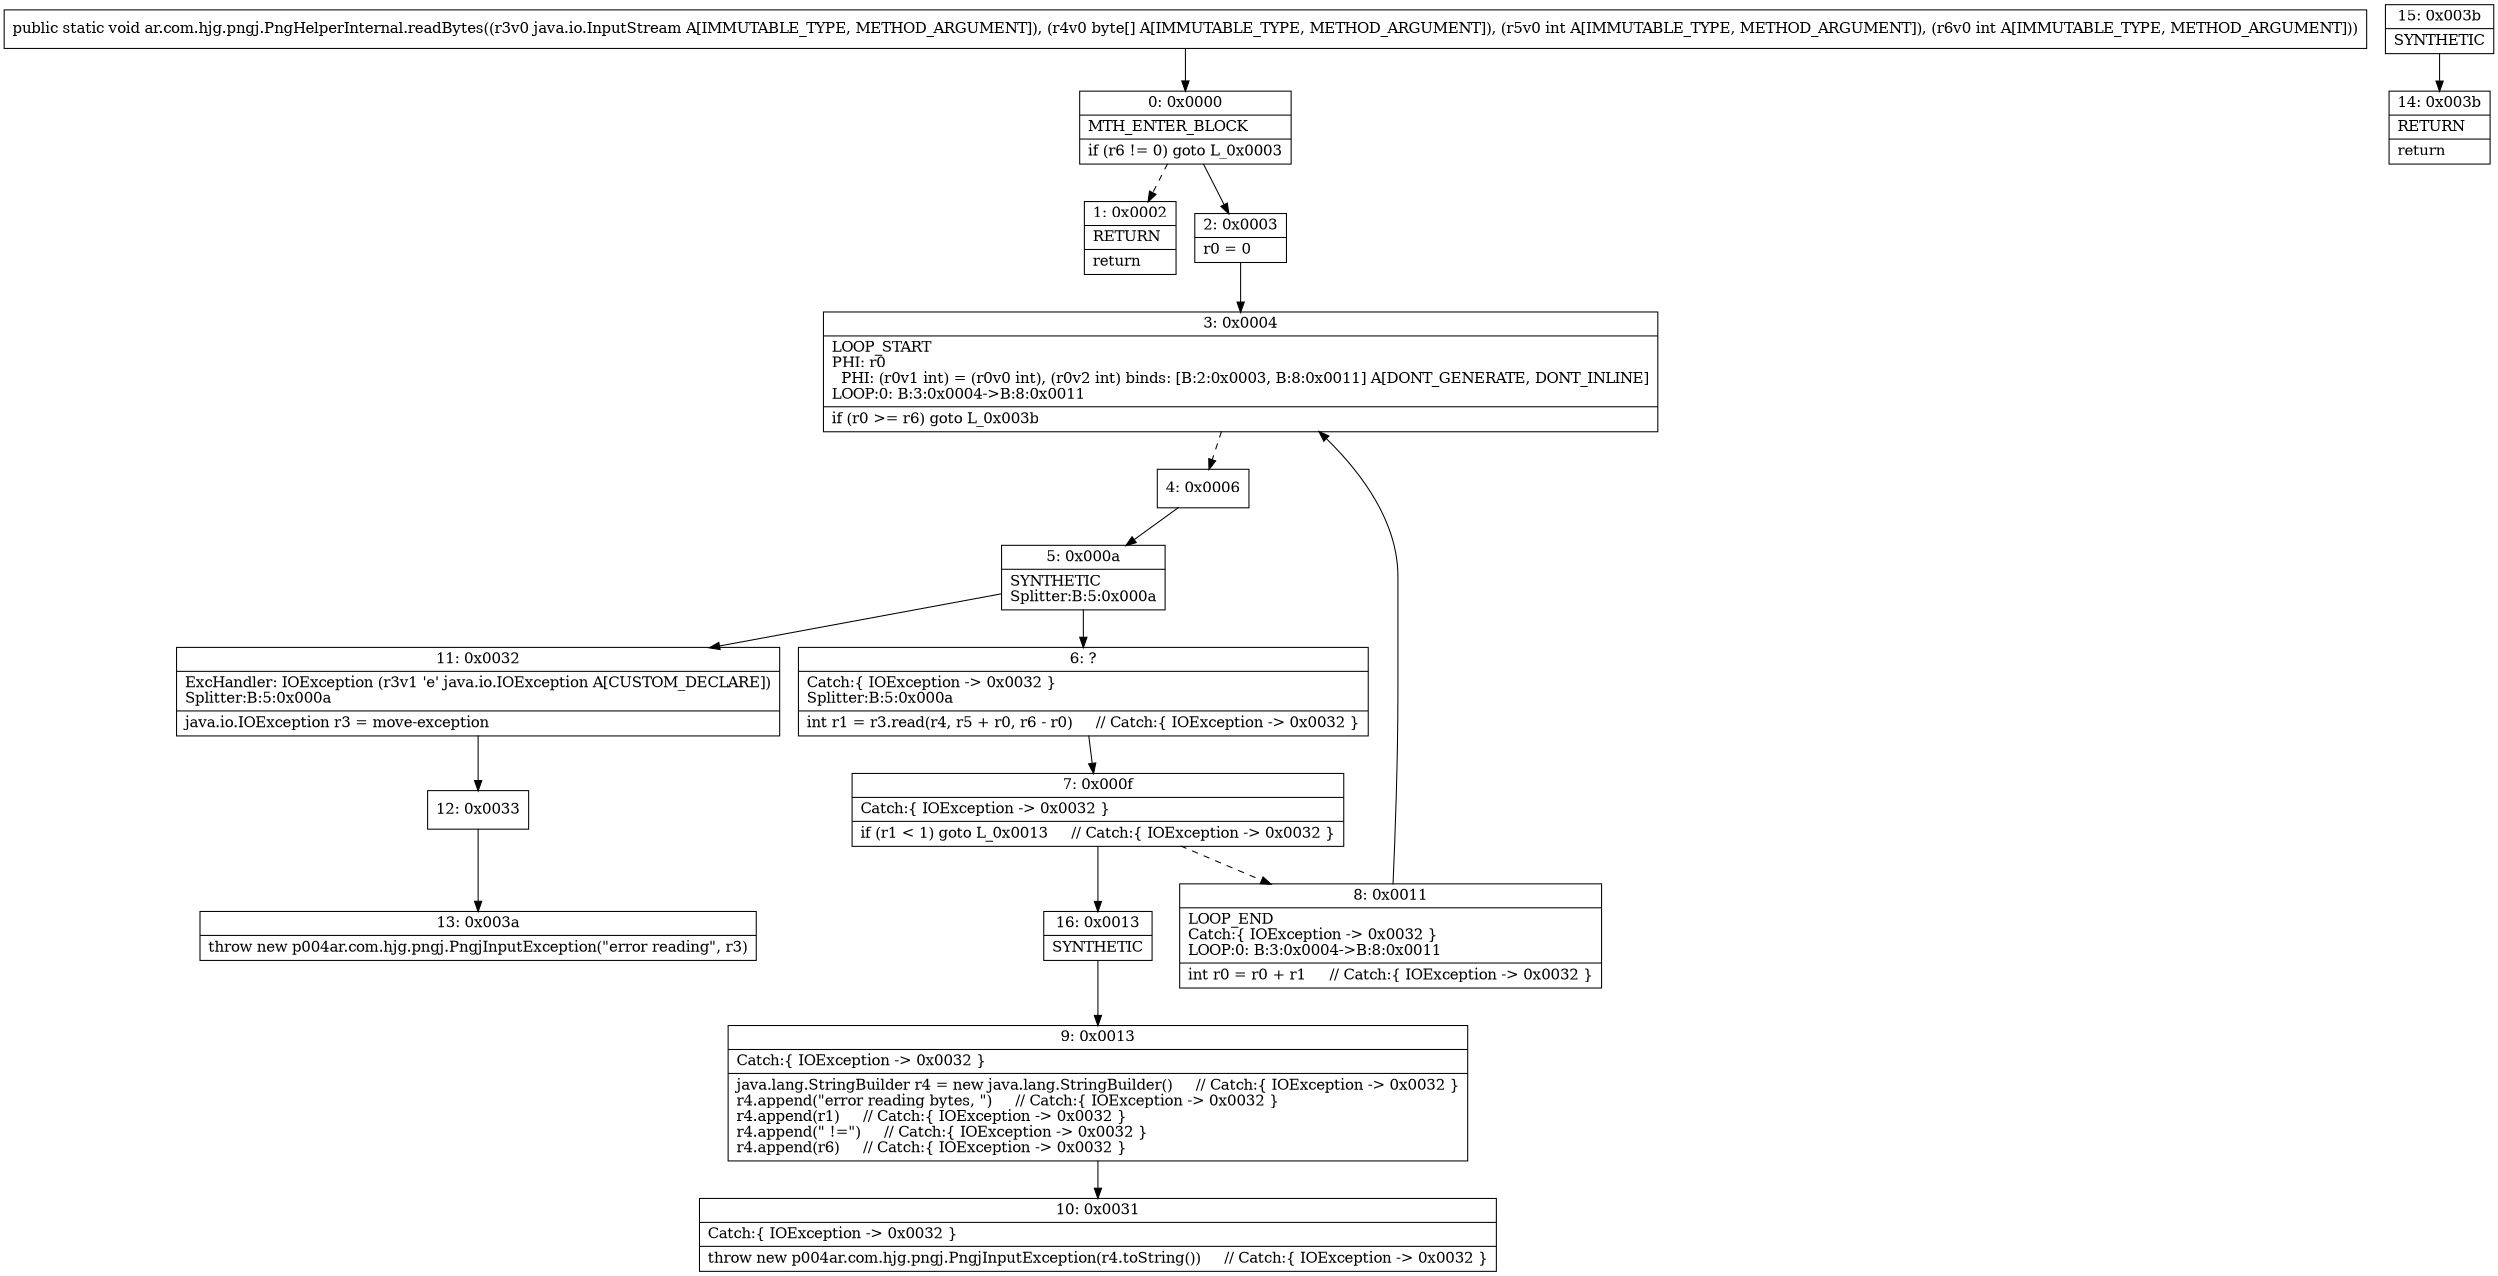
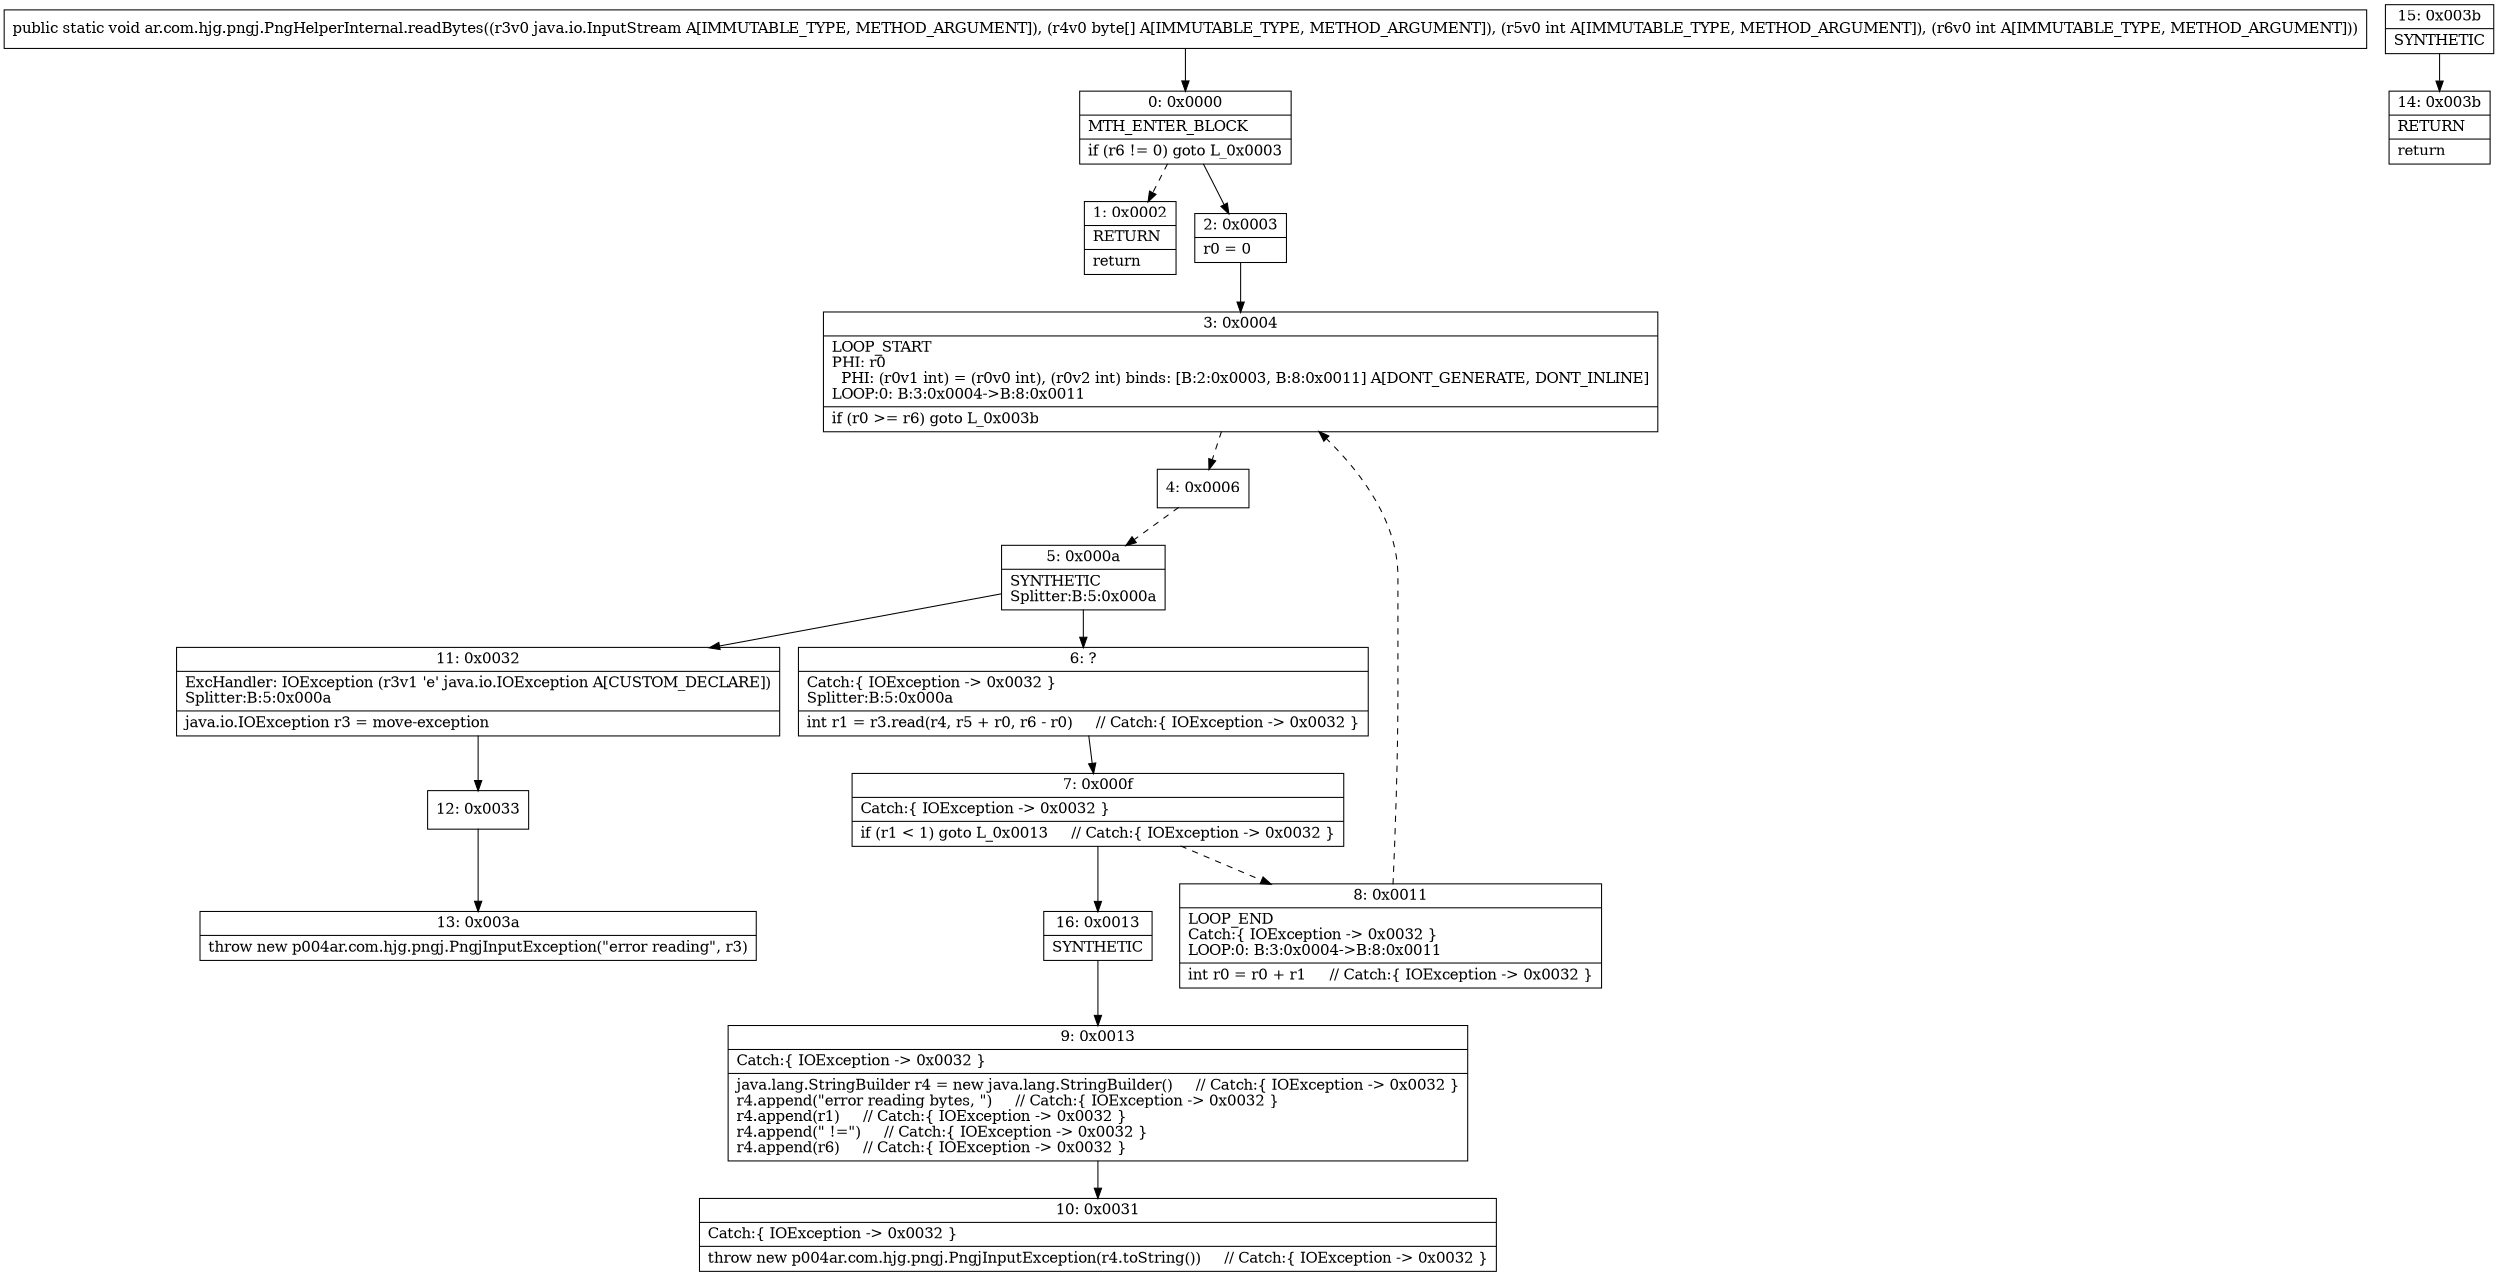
edge "4: 0x0006" -> "5: 0x000a": style solid -> dashed
edge "8: 0x0011" -> "3: 0x0004": style solid -> dashed
